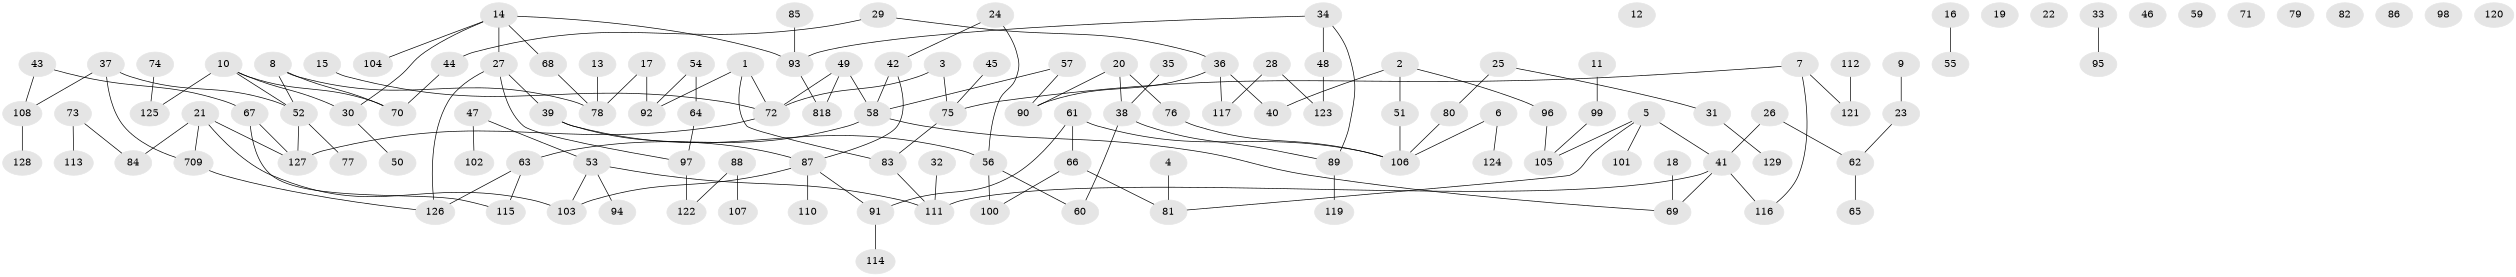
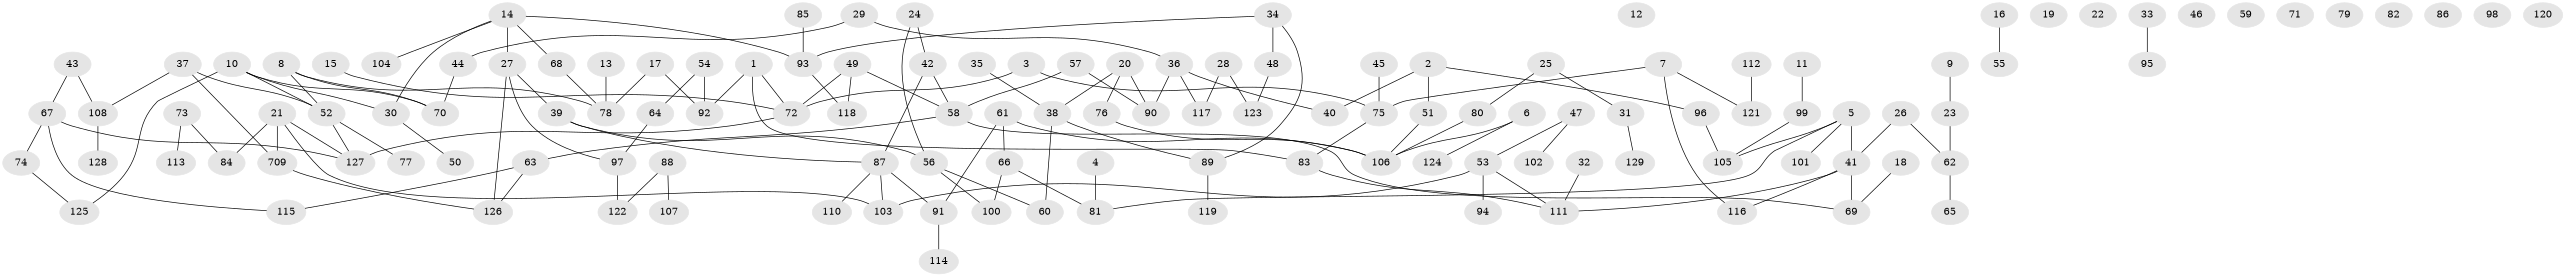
node "818": label "818" -> "118"
edge "67" -- "74": added
